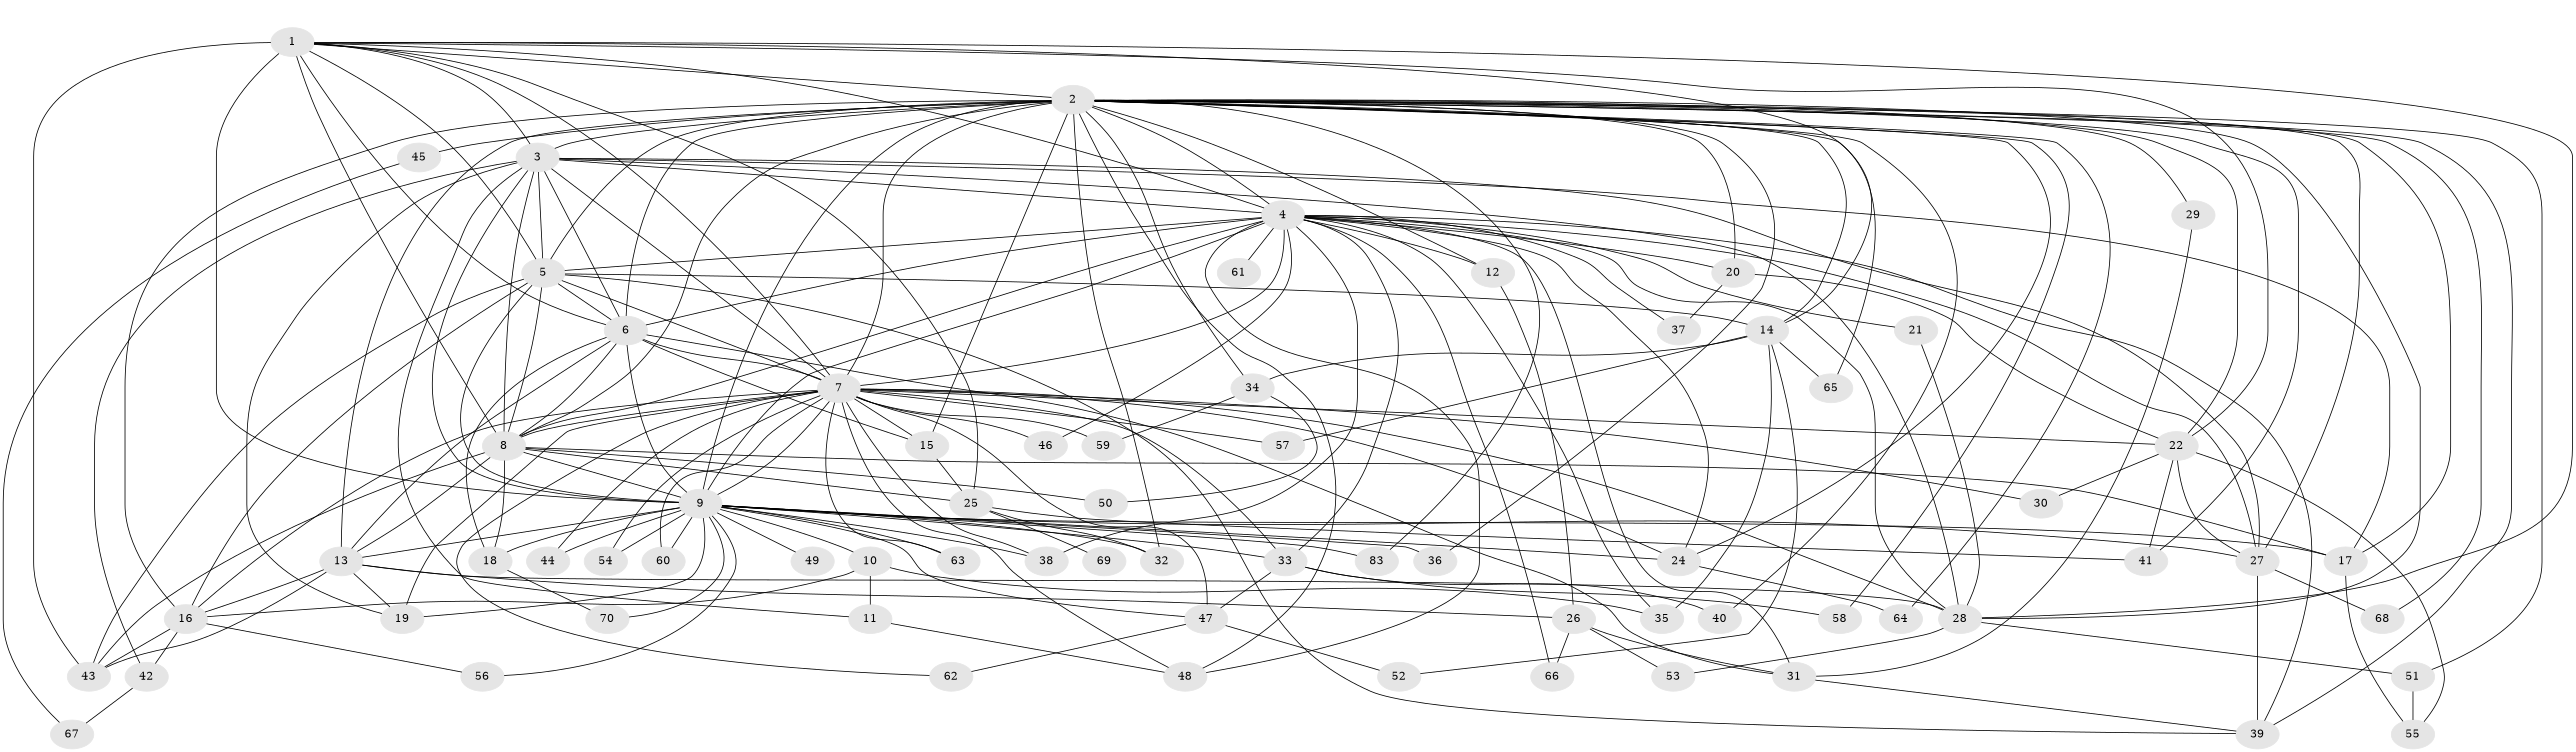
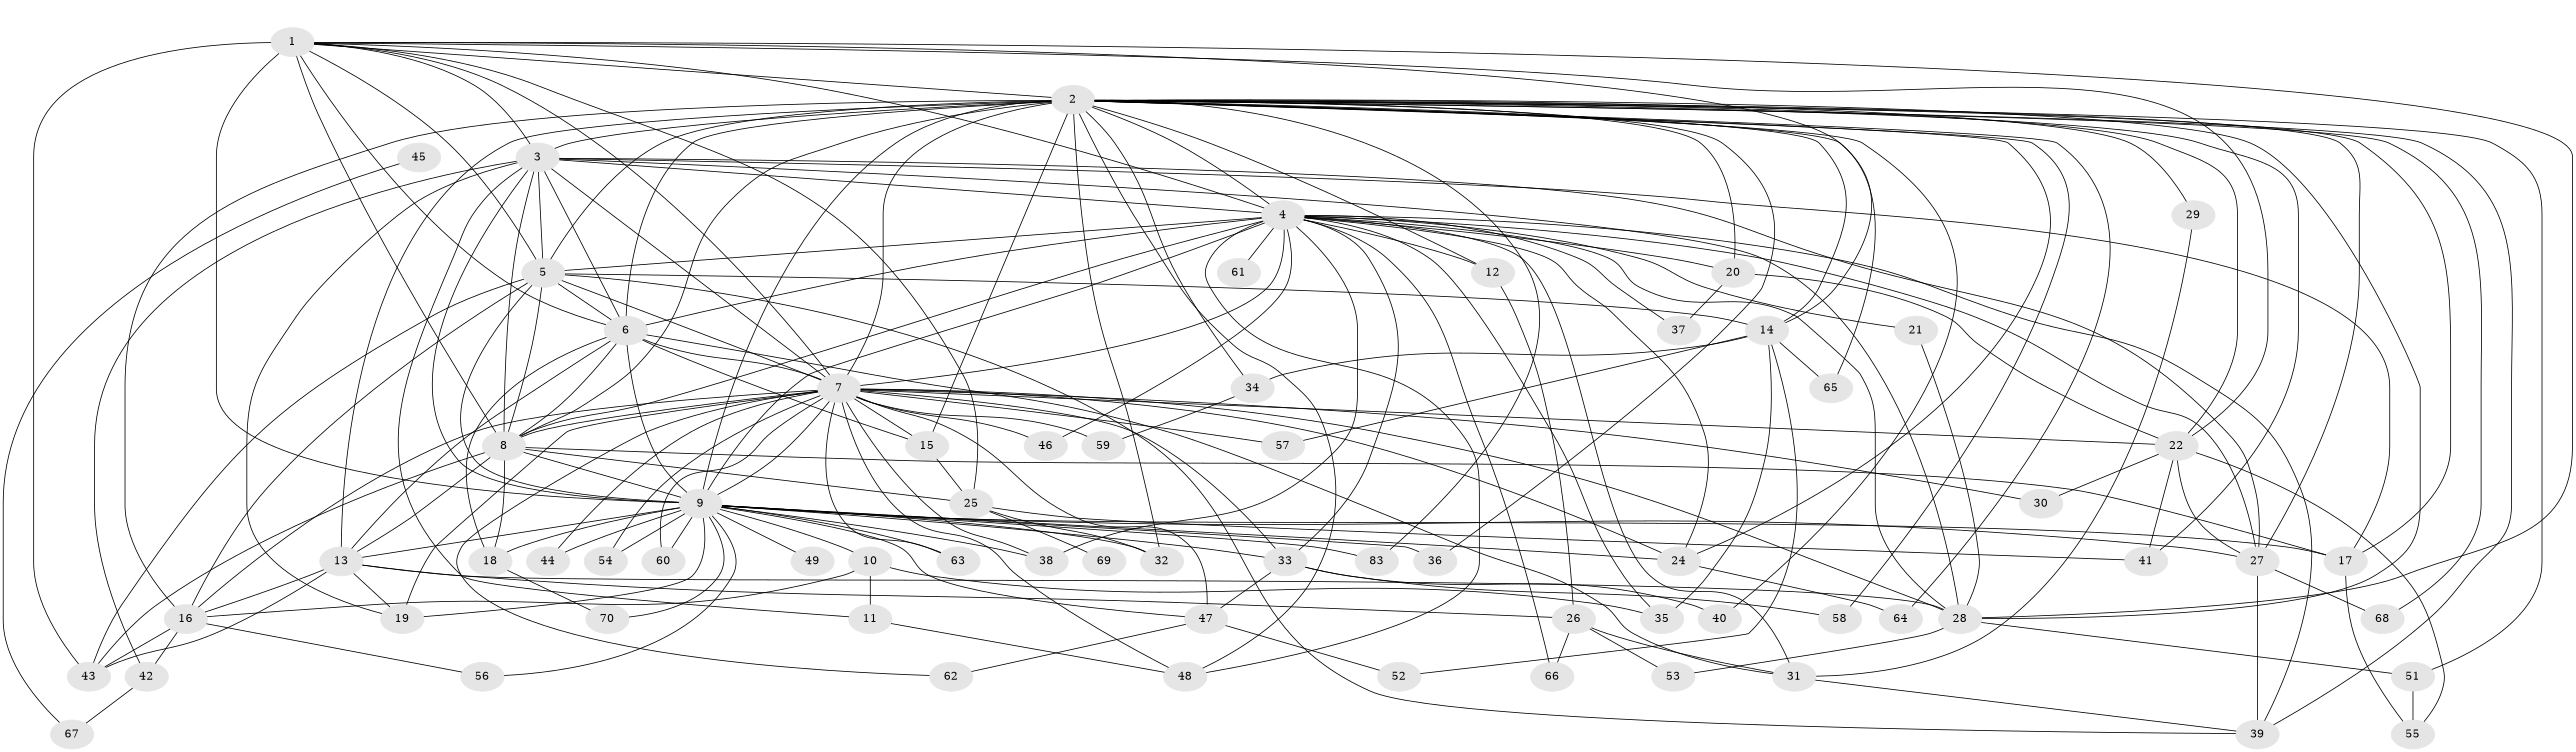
edge "2" -- "45": removed
node "50": removed
